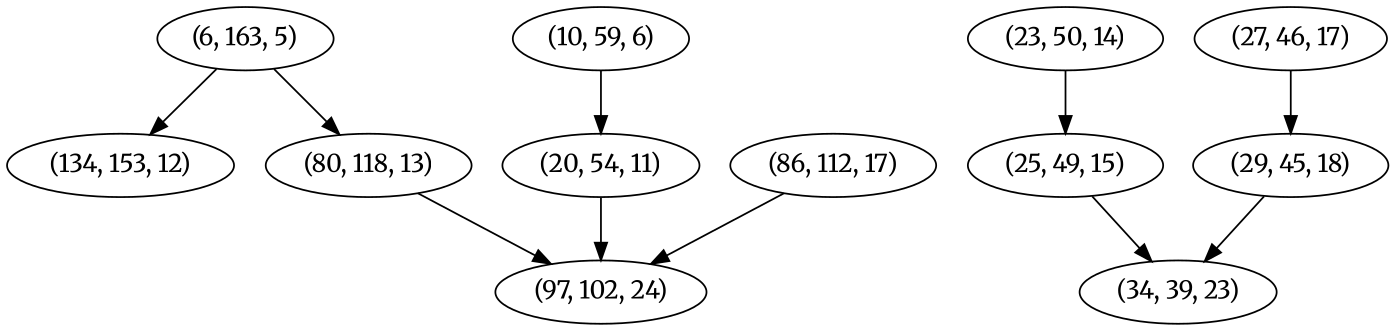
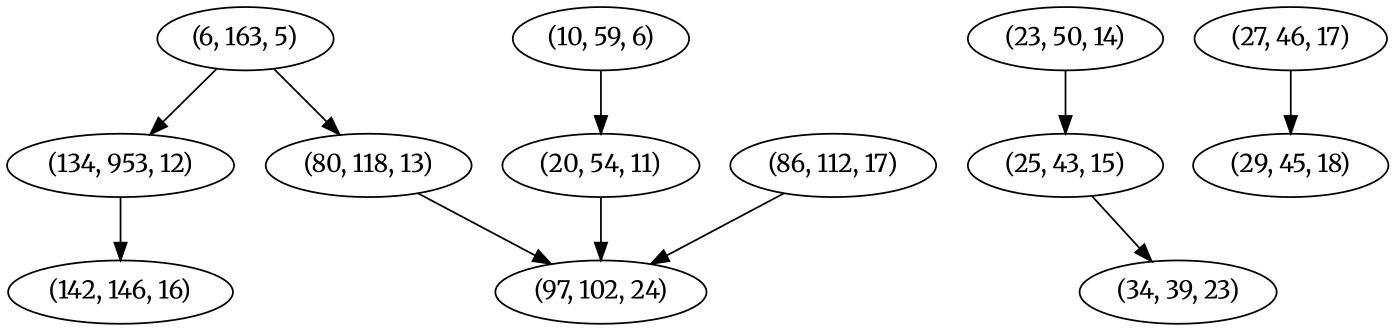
node "(134, 153, 12)": label "(134, 153, 12)" -> "(134, 953, 12)"
node "(25, 49, 15)": label "(25, 49, 15)" -> "(25, 43, 15)"
edge "(29, 45, 18)" -> "(34, 39, 23)": removed
node "(142, 146, 16)": added
